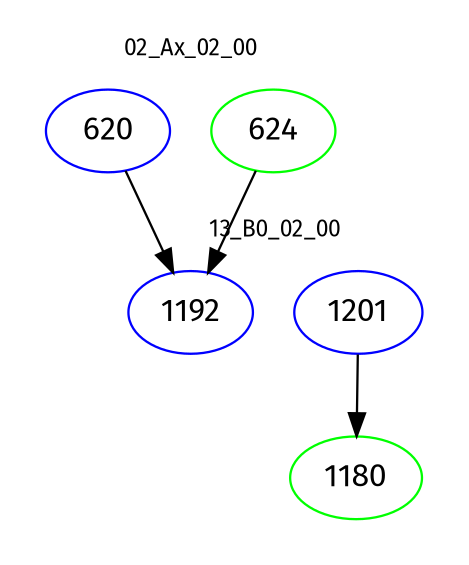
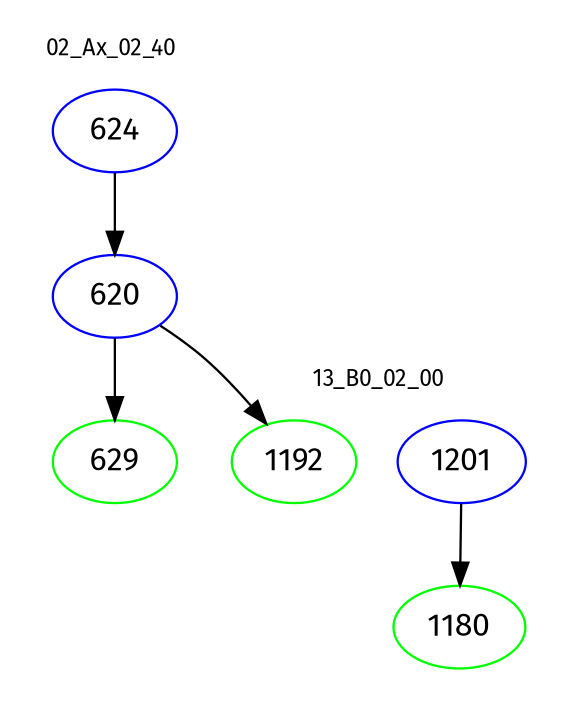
cluster "02_Ax_02_00": label "02_Ax_02_00" -> "02_Ax_02_40"
node "624": color green -> blue
edge "624" -> "1192": now "624" -> "620"
node "1192": color blue -> green
node "629": added
